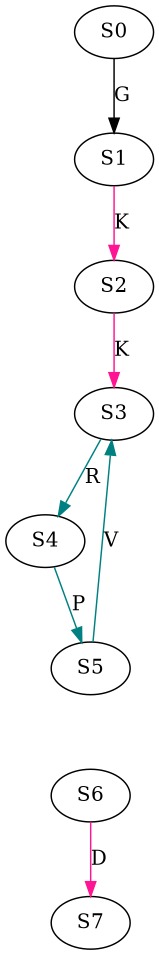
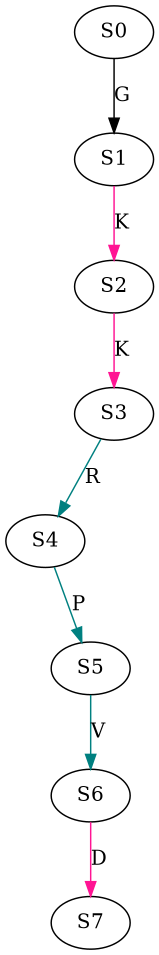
edge "S5" -> "S3": now "S5" -> "S6"
